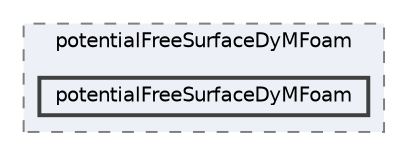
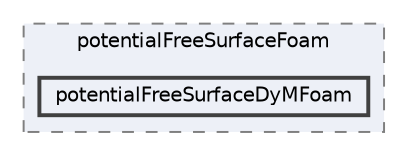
cluster "potentialFreeSurfaceDyMFoam": label "potentialFreeSurfaceDyMFoam" -> "potentialFreeSurfaceFoam"
